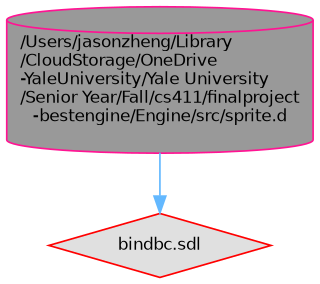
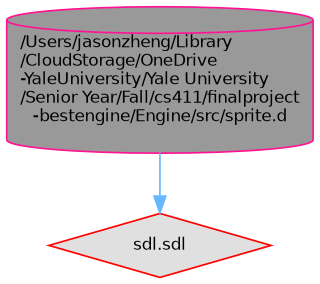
node "bindbc.sdl": label "bindbc.sdl" -> "sdl.sdl"
